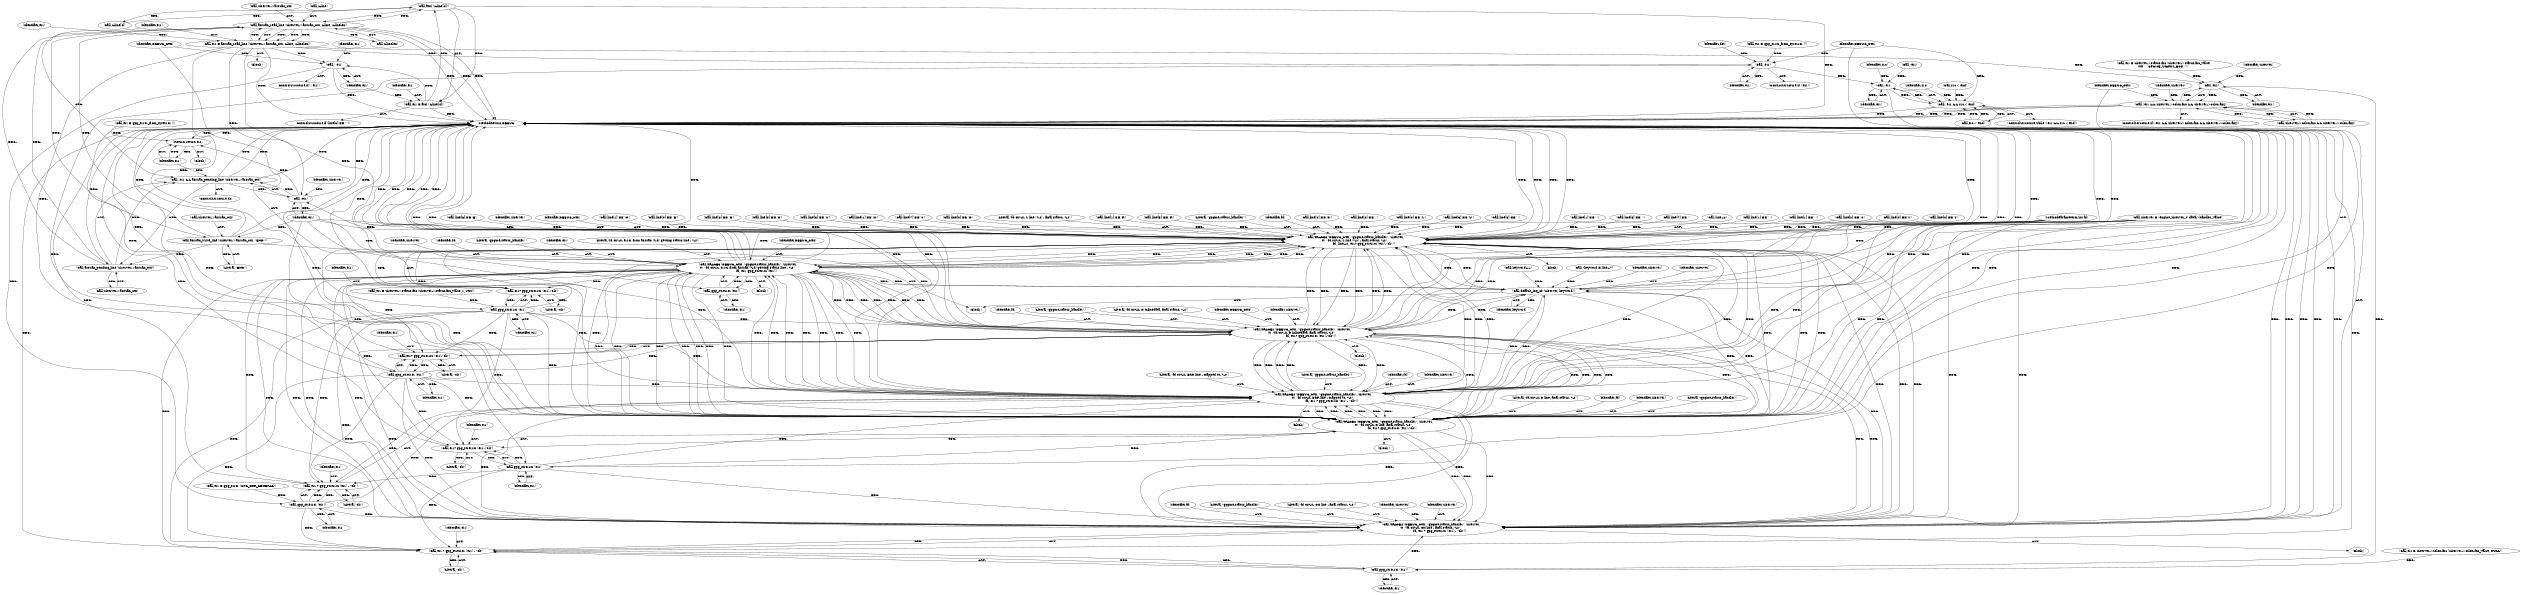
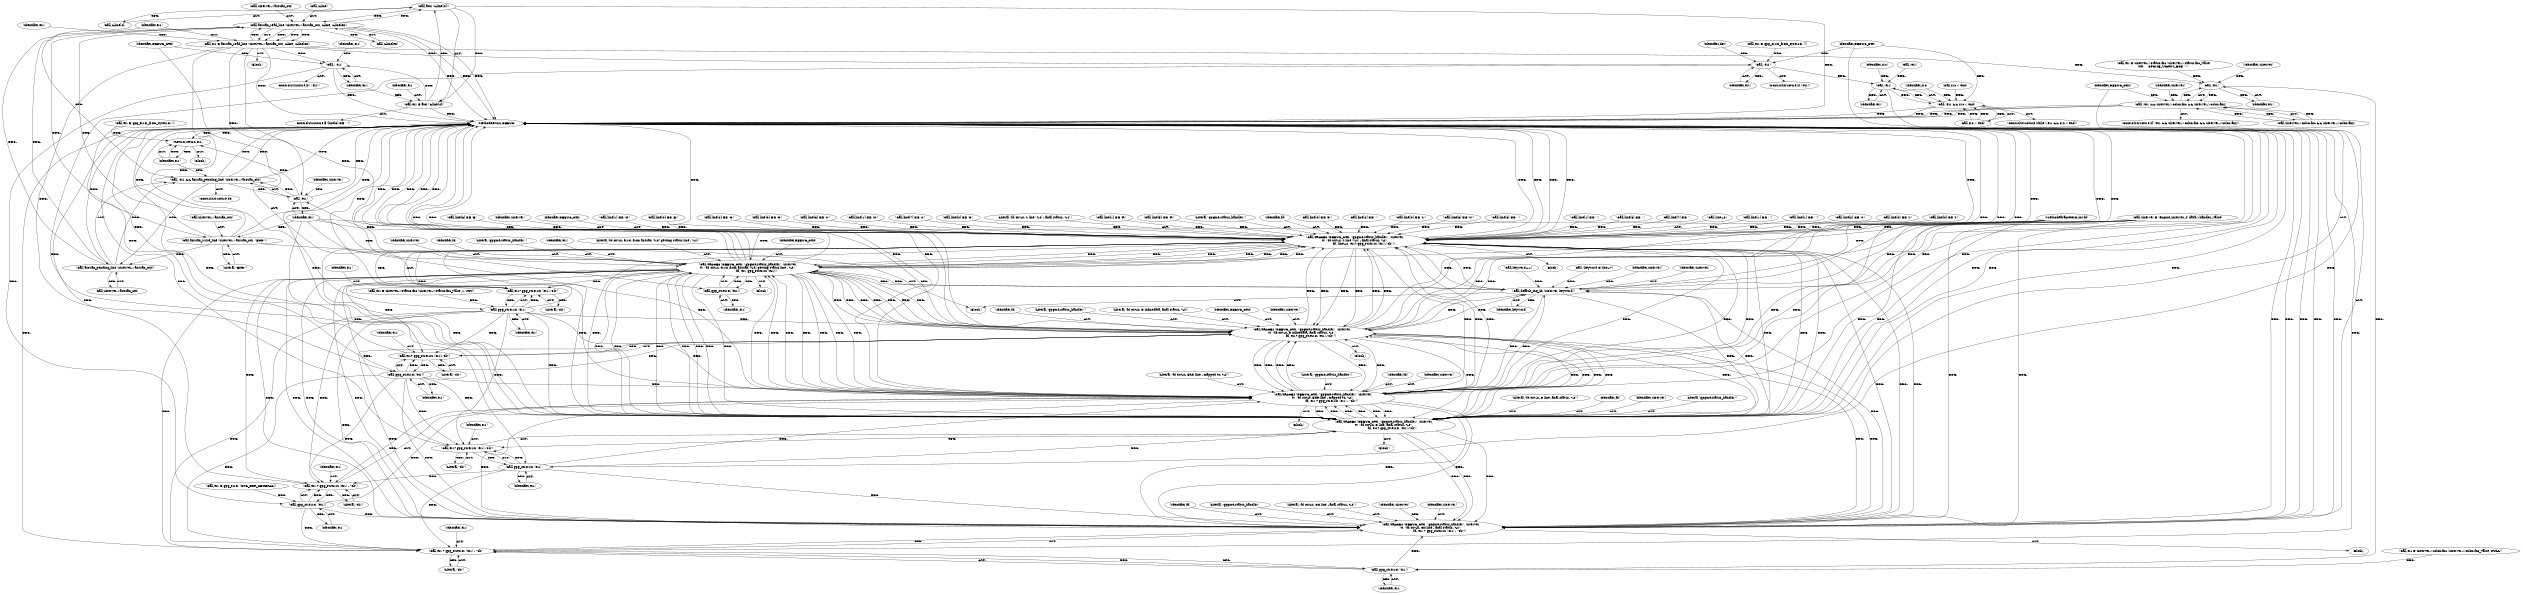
edge "(Call,&line[4])" -> "(Call,atoi (&line[4]))": label "CFG: " -> "AST: "
